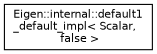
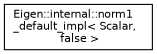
node "Eigen::internal::default1 _default_impl< Scalar, false >": label "Eigen::internal::default1 _default_impl< Scalar, false >" -> "Eigen::internal::norm1 _default_impl< Scalar, false >"
